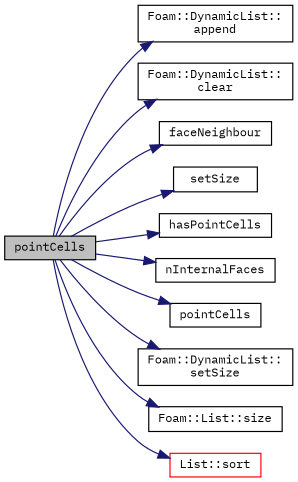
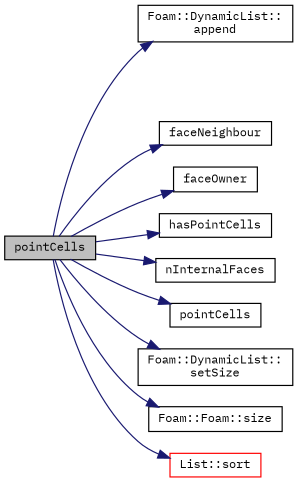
node "Foam::DynamicList:: clear": removed
node "setSize": label "setSize" -> "faceOwner"
node "Foam::List::size": label "Foam::List::size" -> "Foam::Foam::size"
